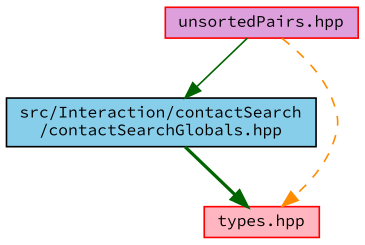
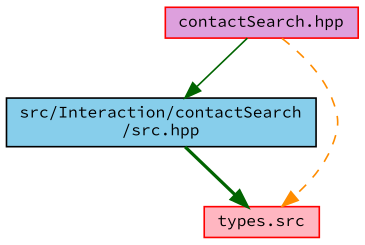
node "unsortedPairs.hpp": label "unsortedPairs.hpp" -> "contactSearch.hpp"
node "src/Interaction/contactSearch /contactSearchGlobals.hpp": label "src/Interaction/contactSearch /contactSearchGlobals.hpp" -> "src/Interaction/contactSearch /src.hpp"
node "types.hpp": label "types.hpp" -> "types.src"
